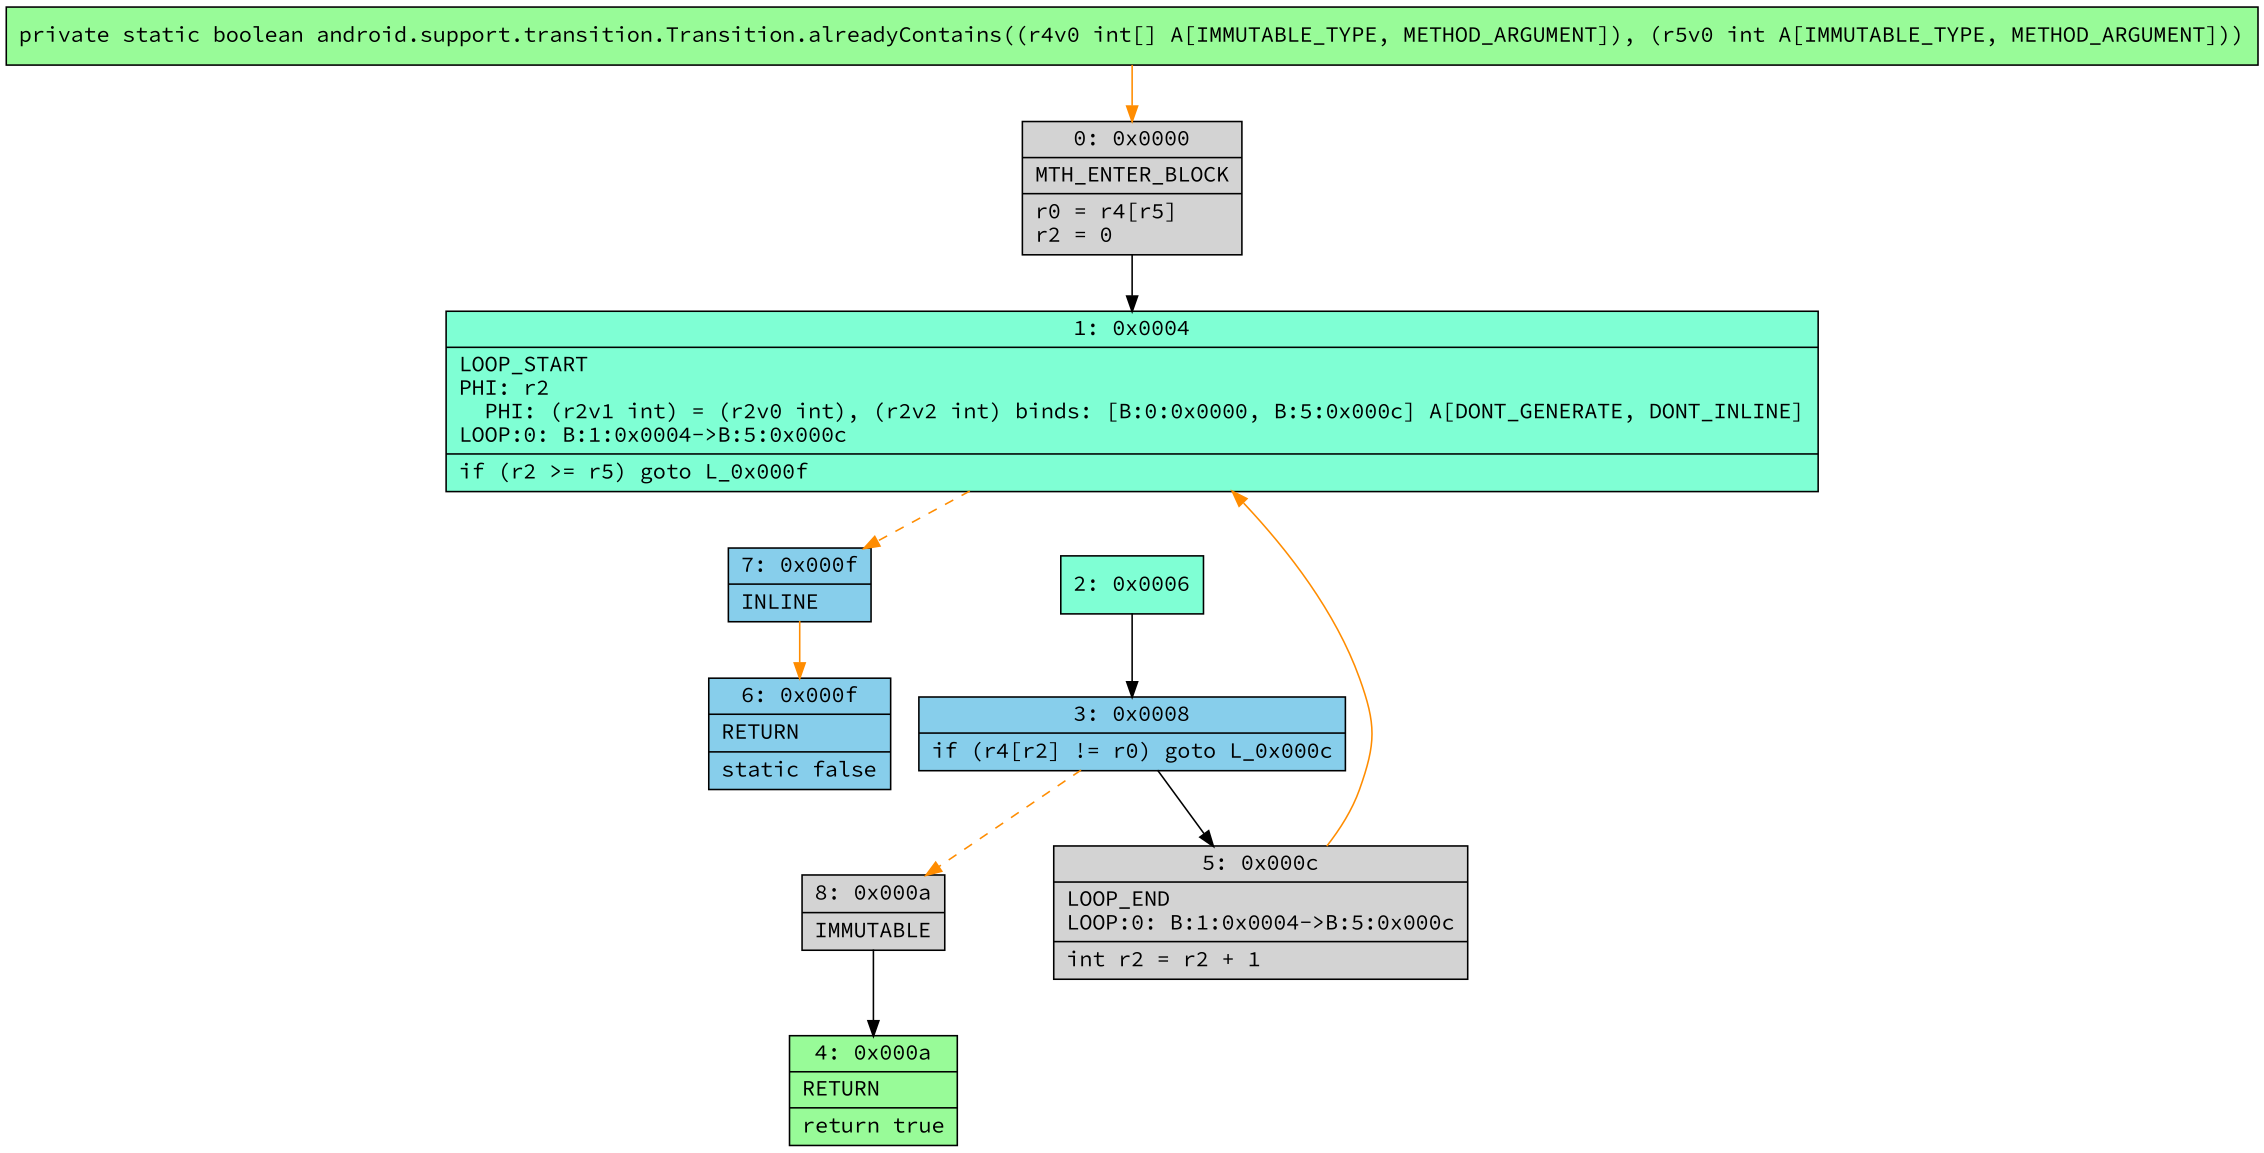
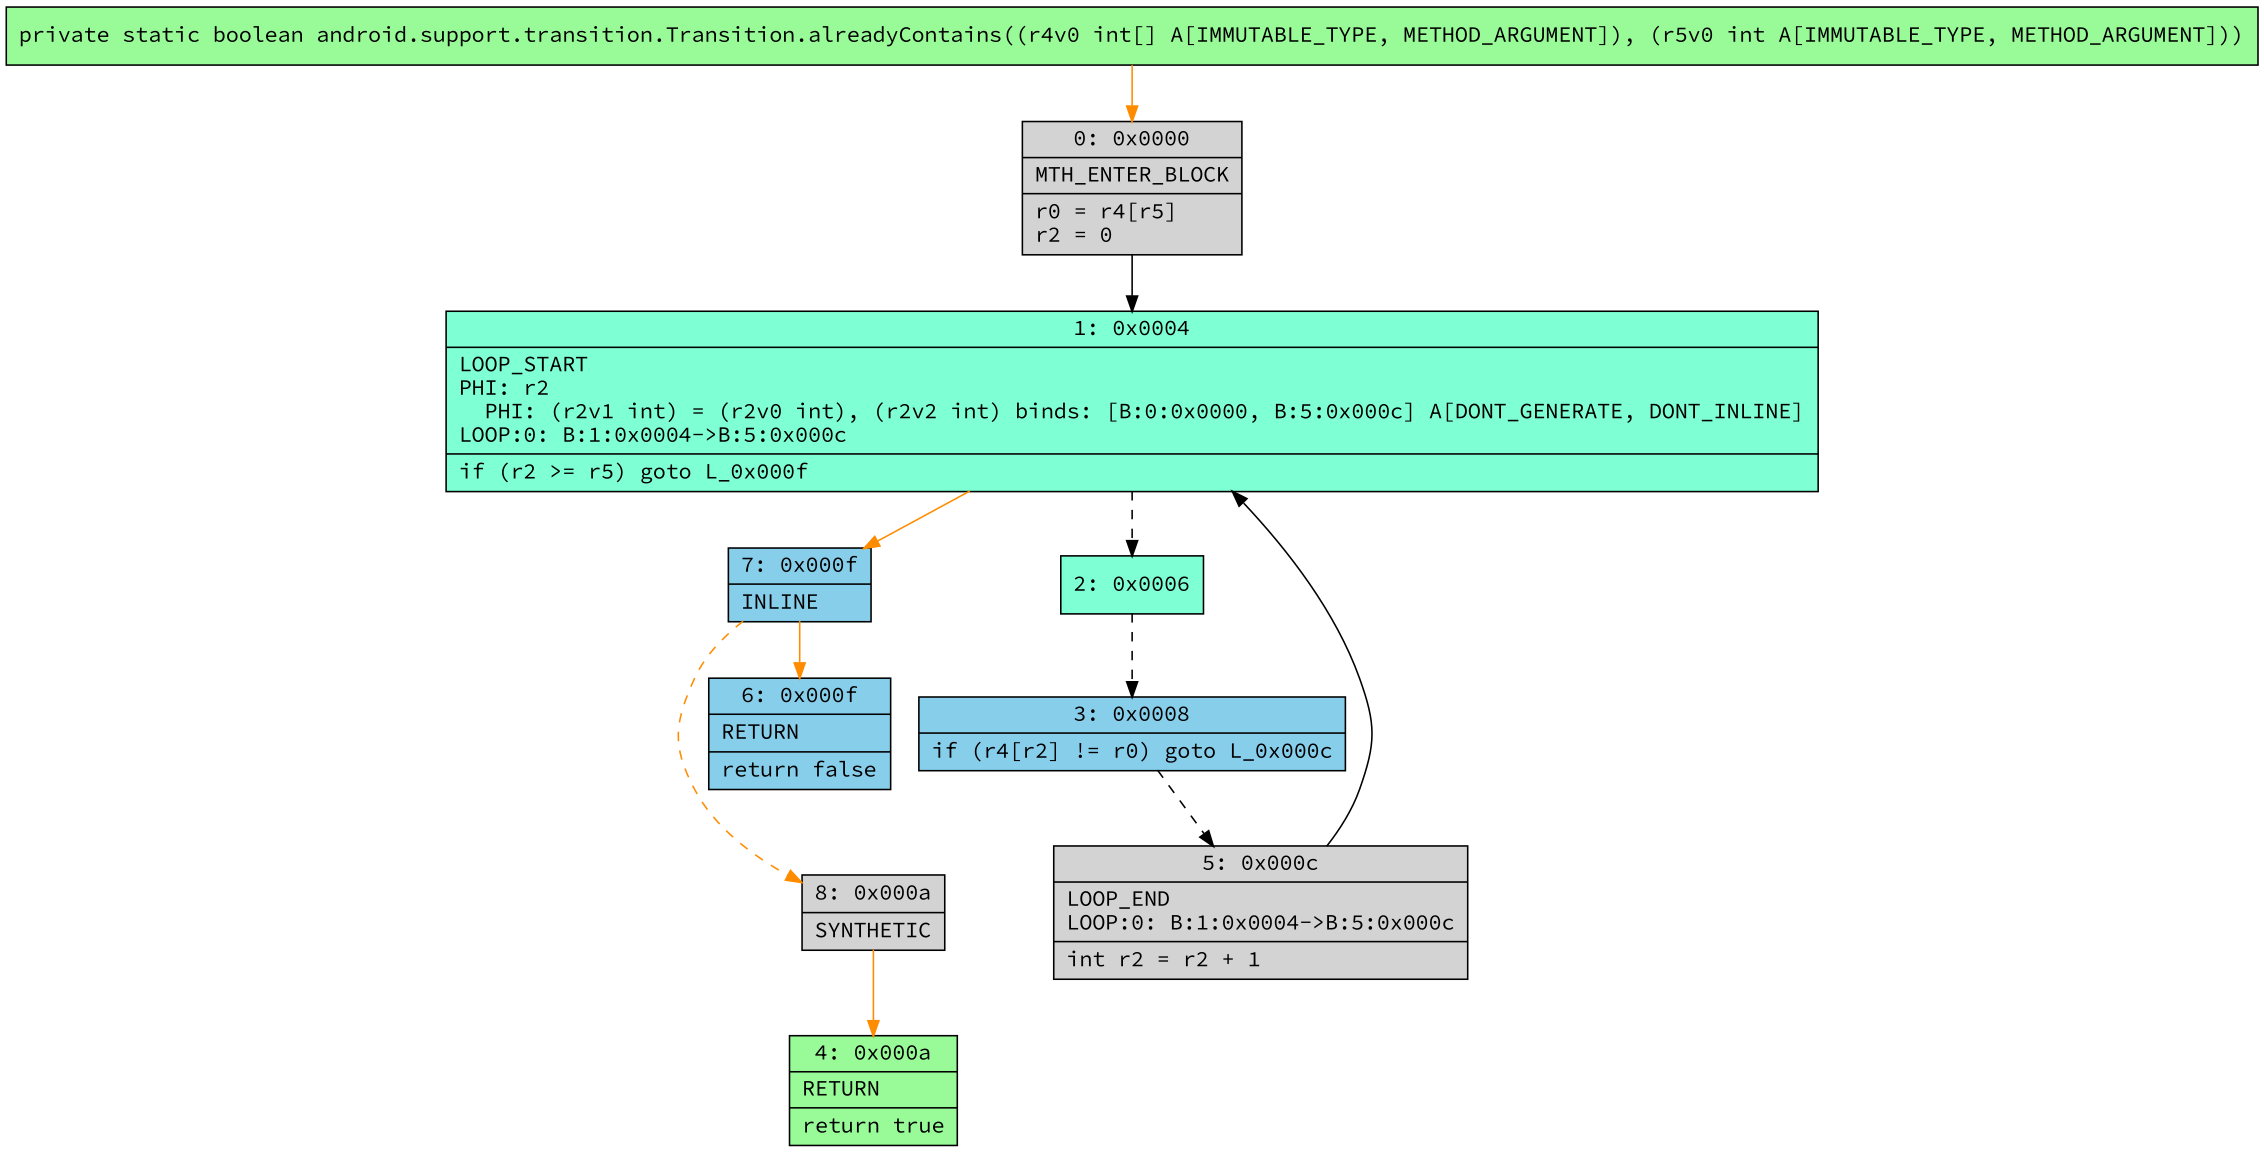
edge "1: 0x0004" -> "7: 0x000f": style dashed -> solid
edge "1: 0x0004" -> "2: 0x0006": added
edge "2: 0x0006" -> "3: 0x0008": style solid -> dashed
edge "5: 0x000c" -> "1: 0x0004": color darkorange -> black
node "6: 0x000f": text "static false" -> "return false"
edge "3: 0x0008" -> "5: 0x000c": style solid -> dashed
edge "3: 0x0008" -> "8: 0x000a": now "7: 0x000f" -> "8: 0x000a"
node "8: 0x000a": text "IMMUTABLE" -> "SYNTHETIC"
edge "8: 0x000a" -> "4: 0x000a": color black -> darkorange
